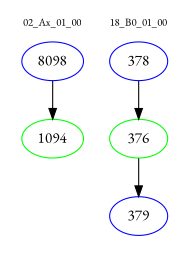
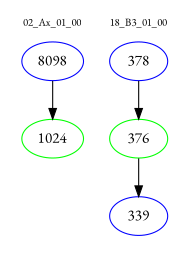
cluster "18_B0_01_00": label "18_B0_01_00" -> "18_B3_01_00"
node "1094": label "1094" -> "1024"
node "379": label "379" -> "339"
